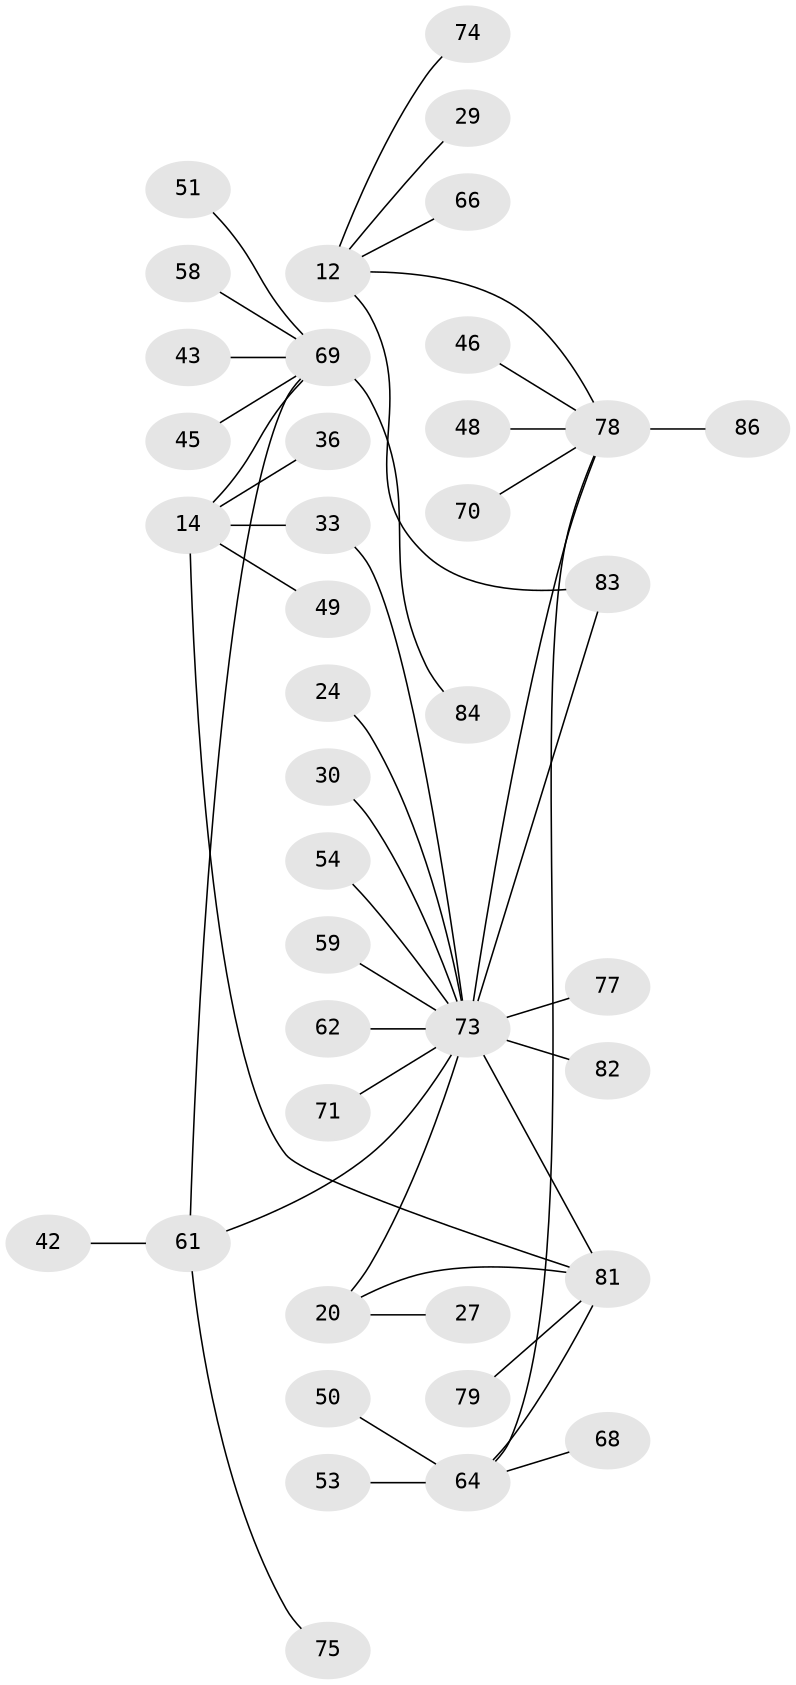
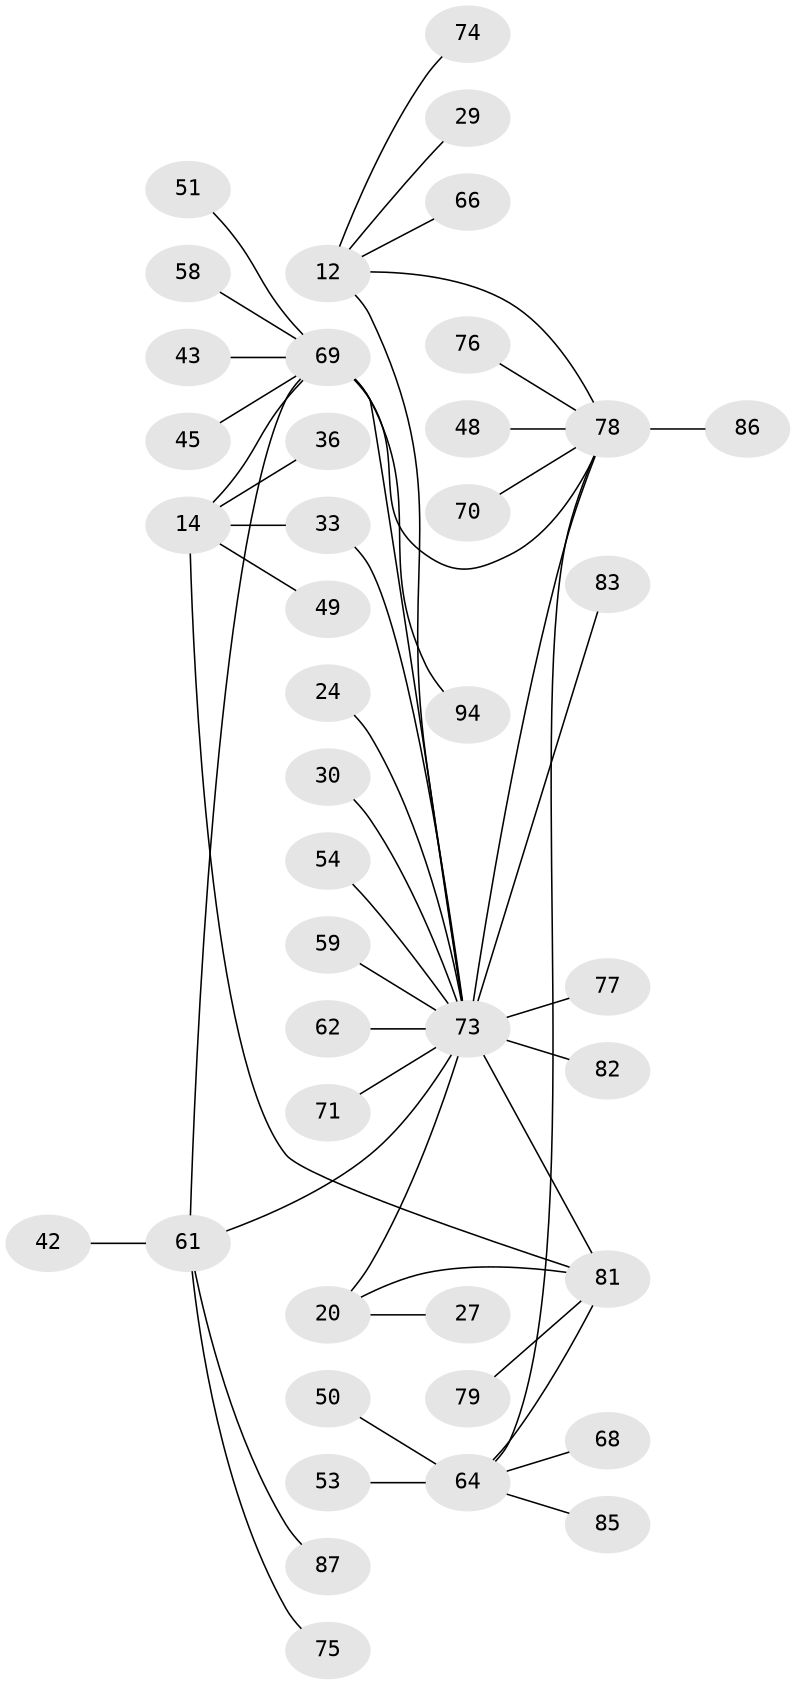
node "46": label "46" -> "76"
edge "12" -- "83": now "12" -- "73"
edge "69" -- "78": added
edge "69" -- "73": added
node "84": label "84" -> "94"
node "85": added
node "87": added
